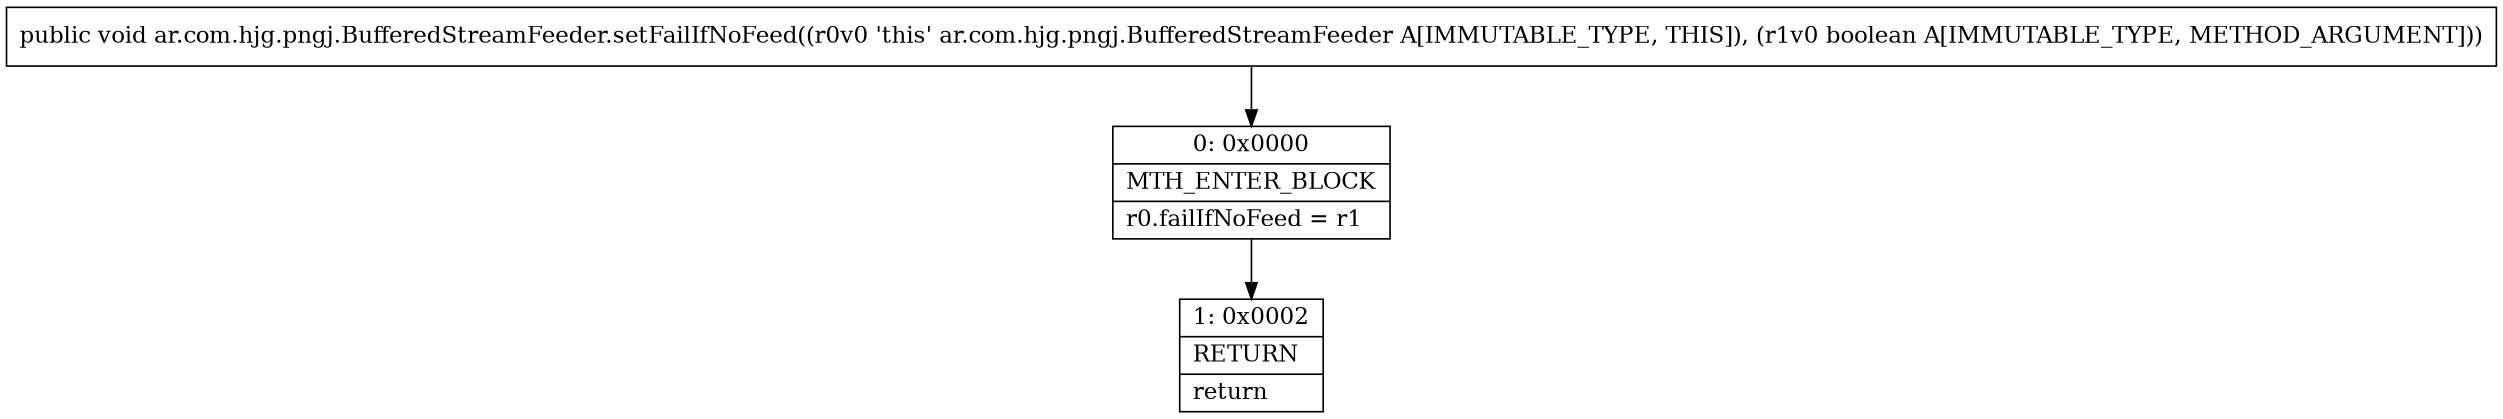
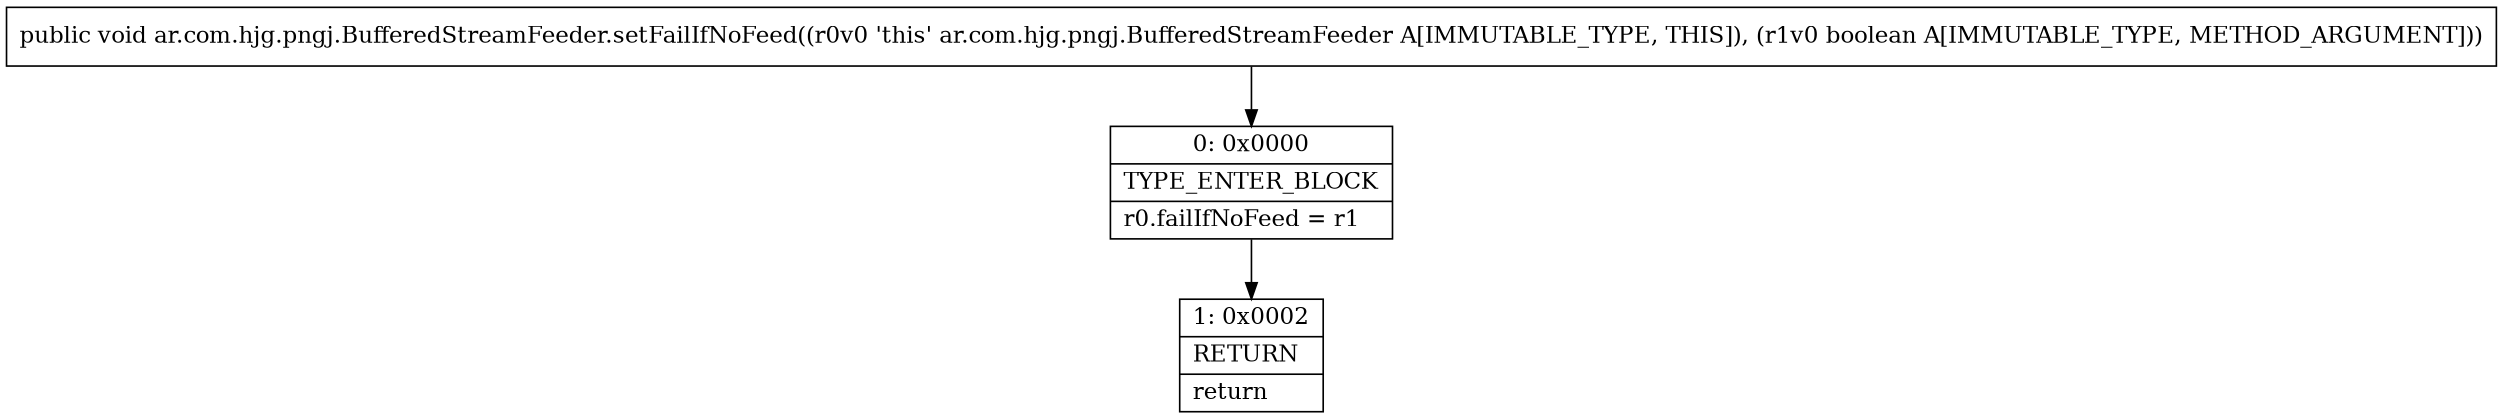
node "0: 0x0000": text "MTH_ENTER_BLOCK" -> "TYPE_ENTER_BLOCK"
